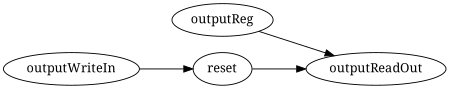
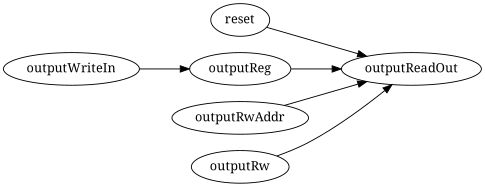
edge "outputWriteIn" -> "reset": now "outputWriteIn" -> "outputReg"
node "outputRwAddr": added
node "outputRw": added
